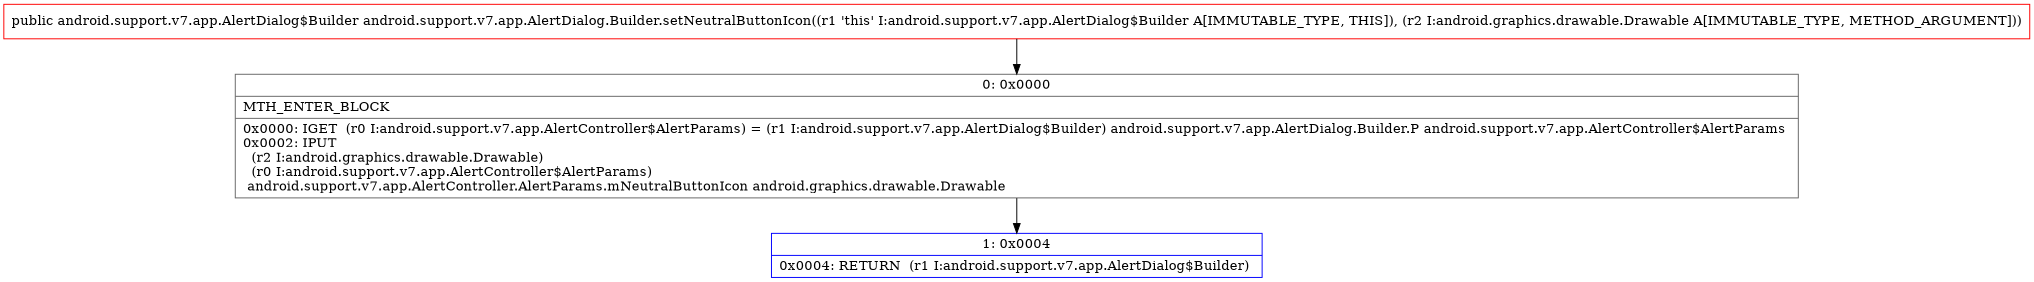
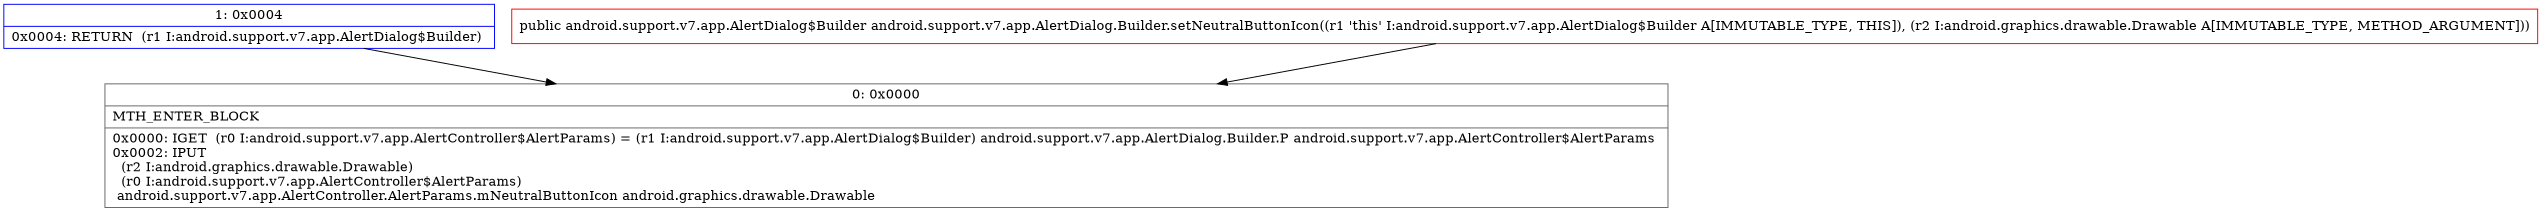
edge "0: 0x0000" -> "1: 0x0004": reversed
